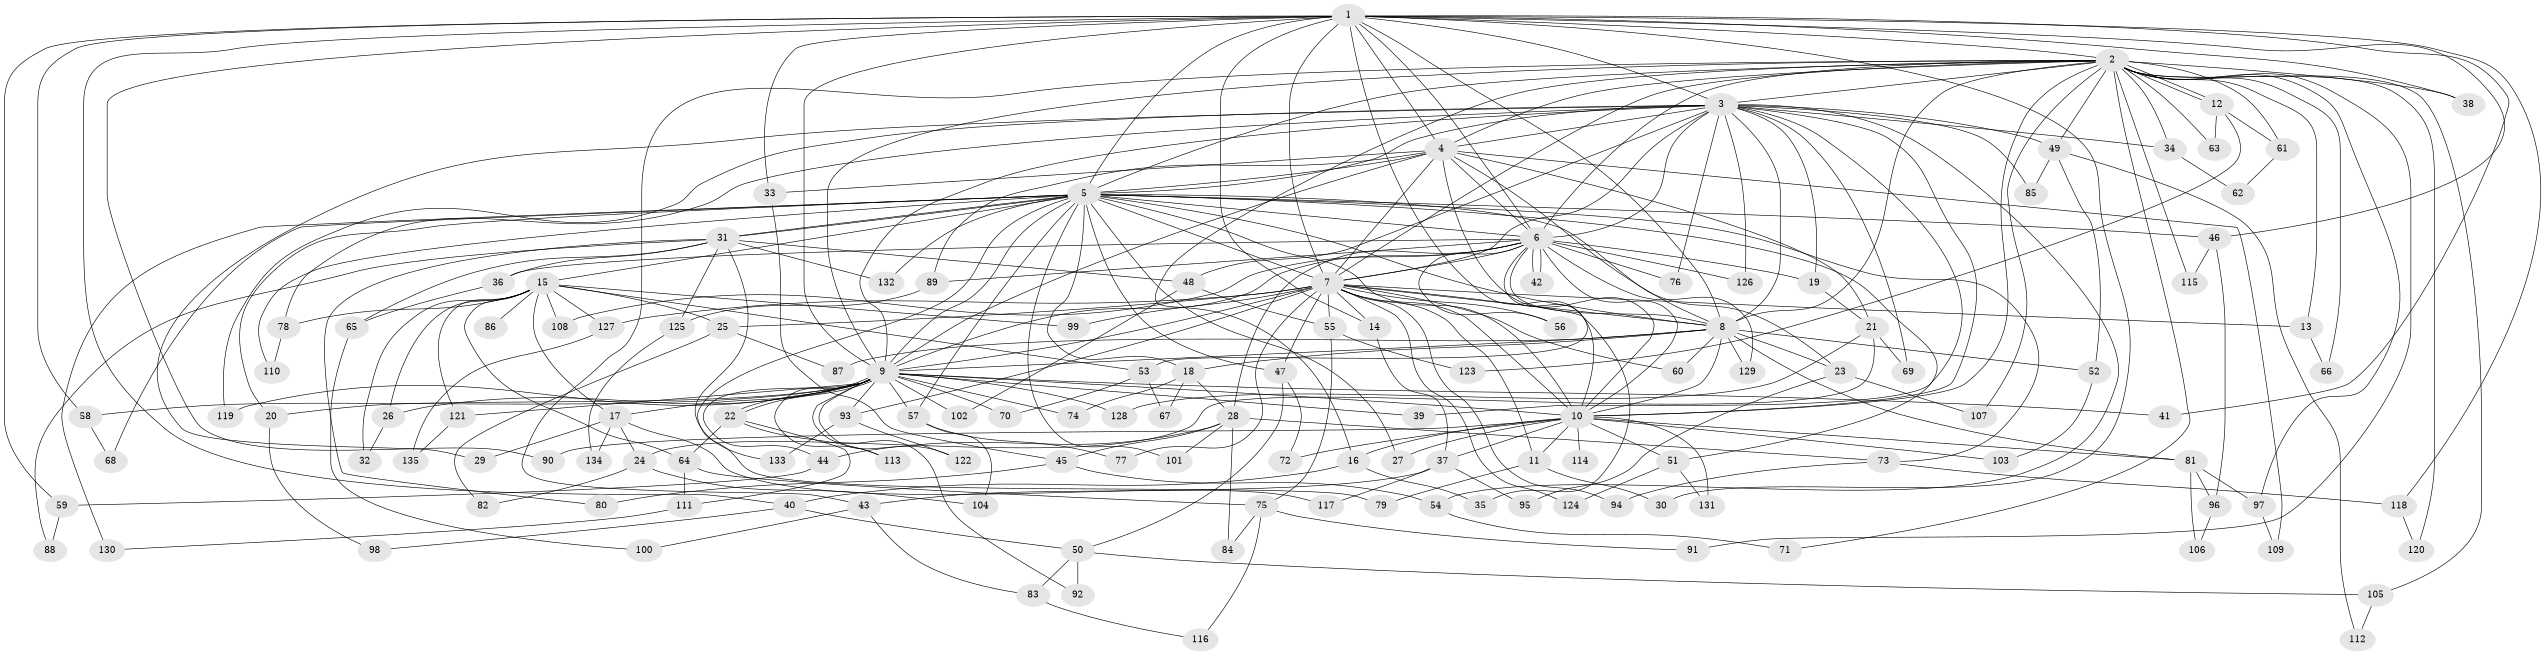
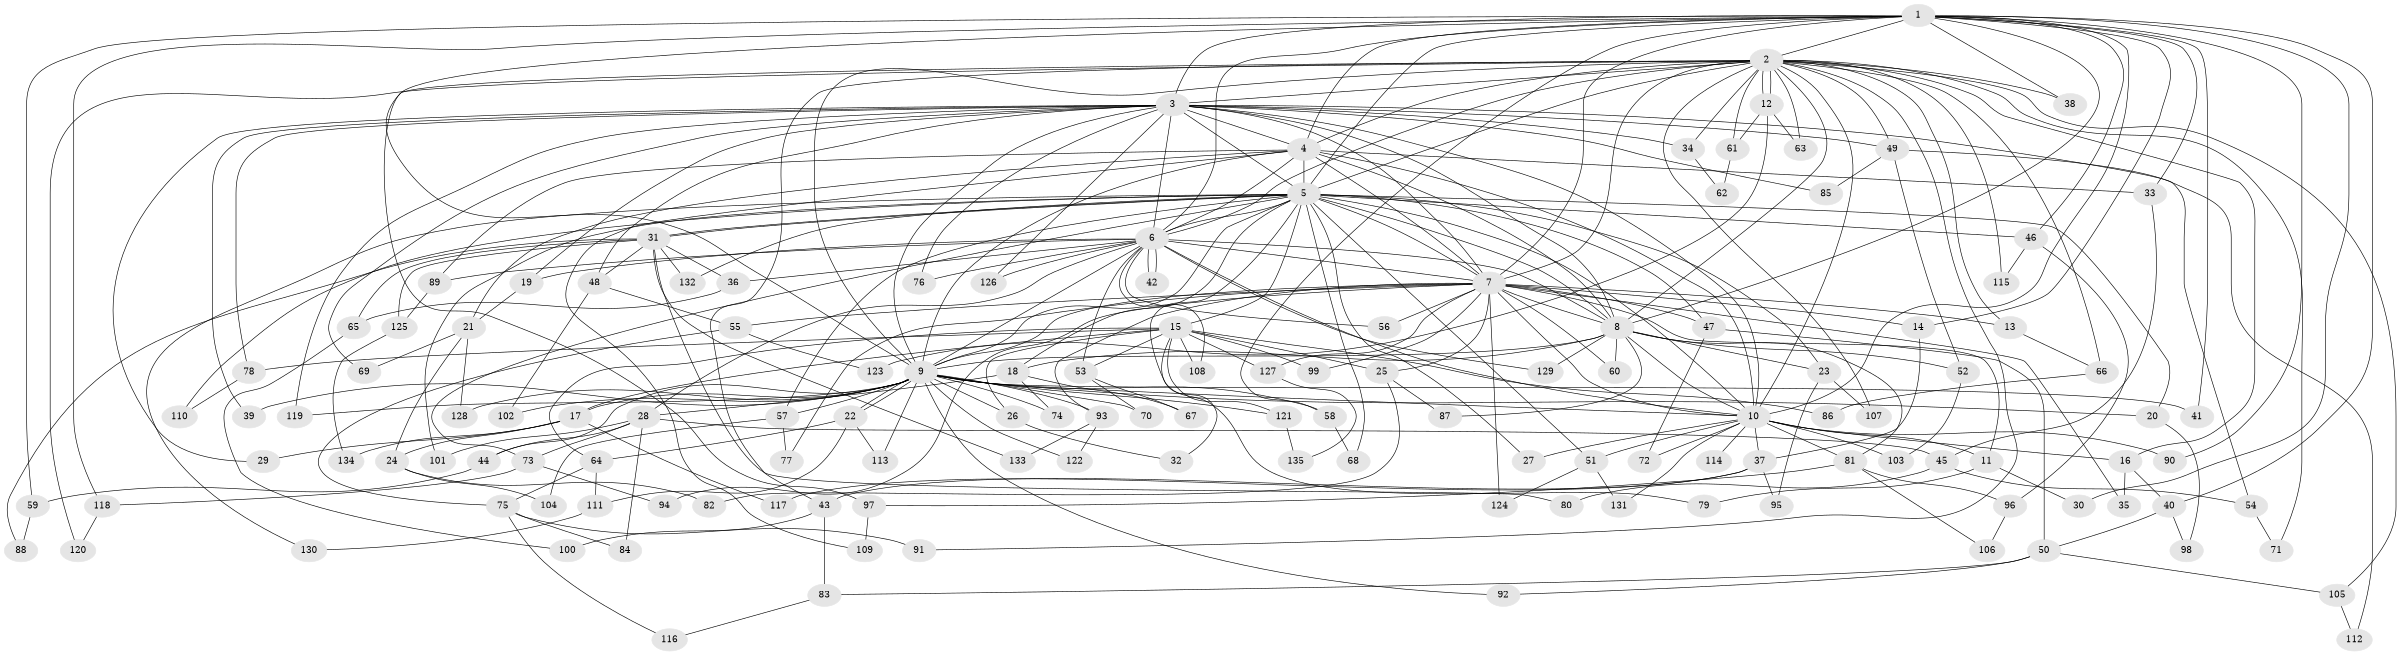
edge "66" -- "86": added
